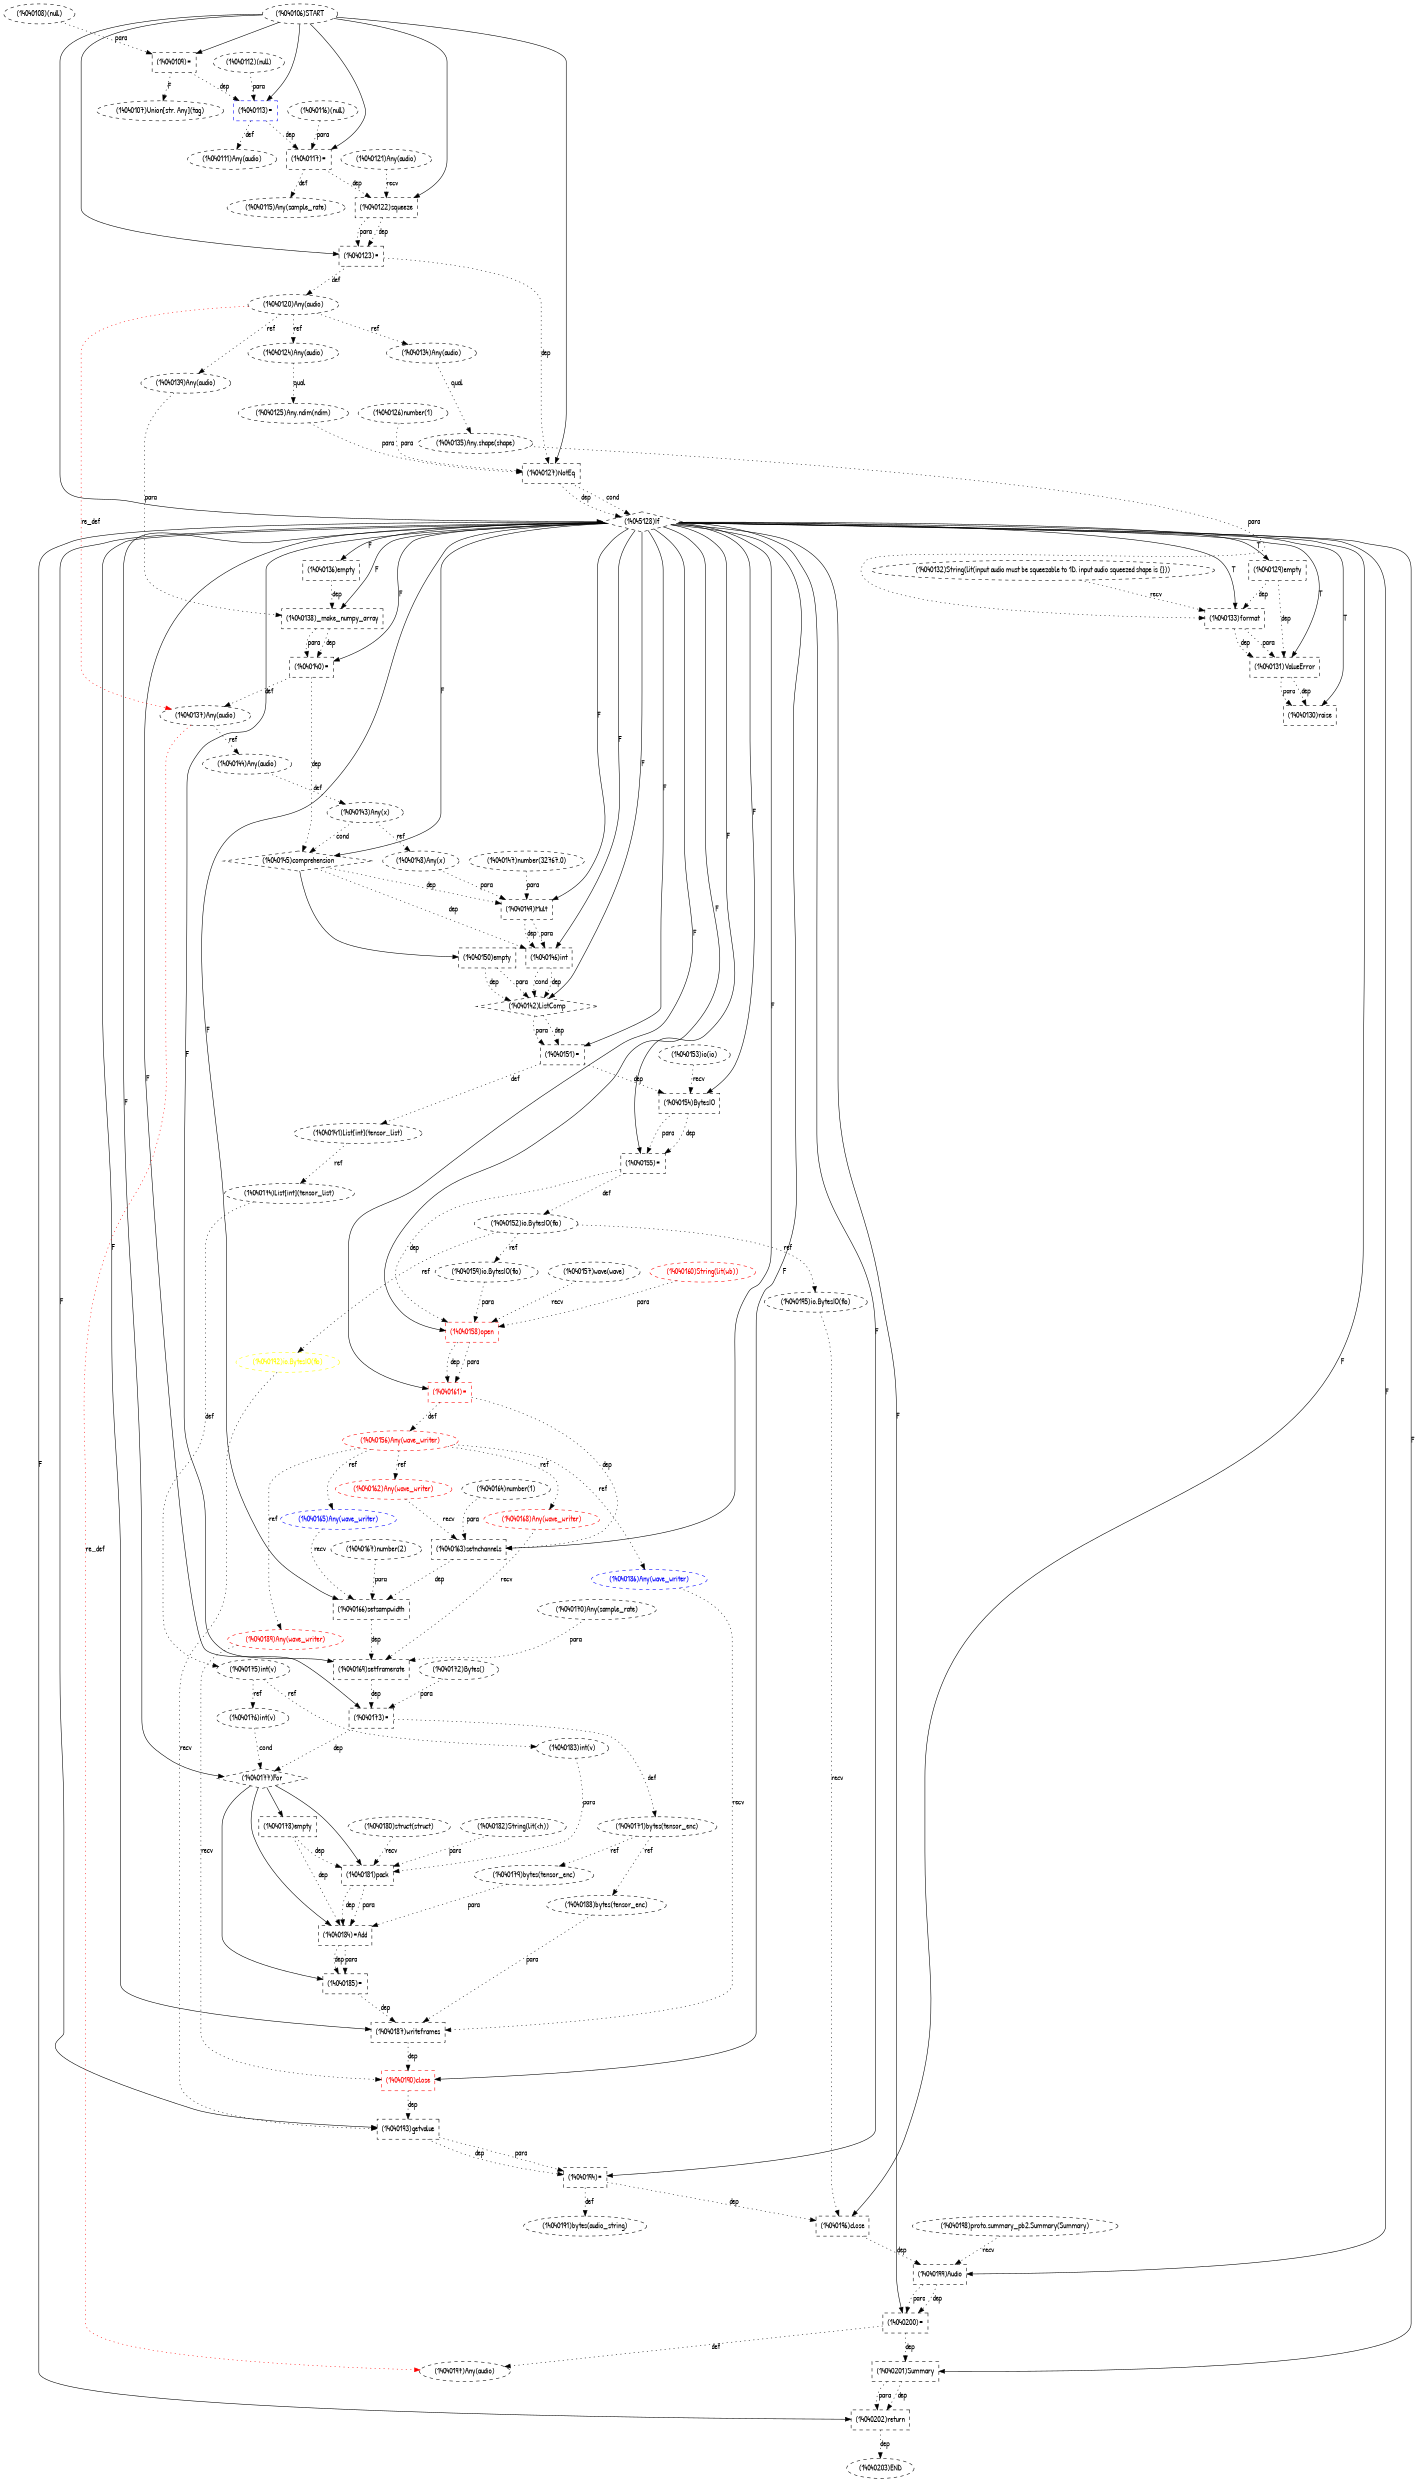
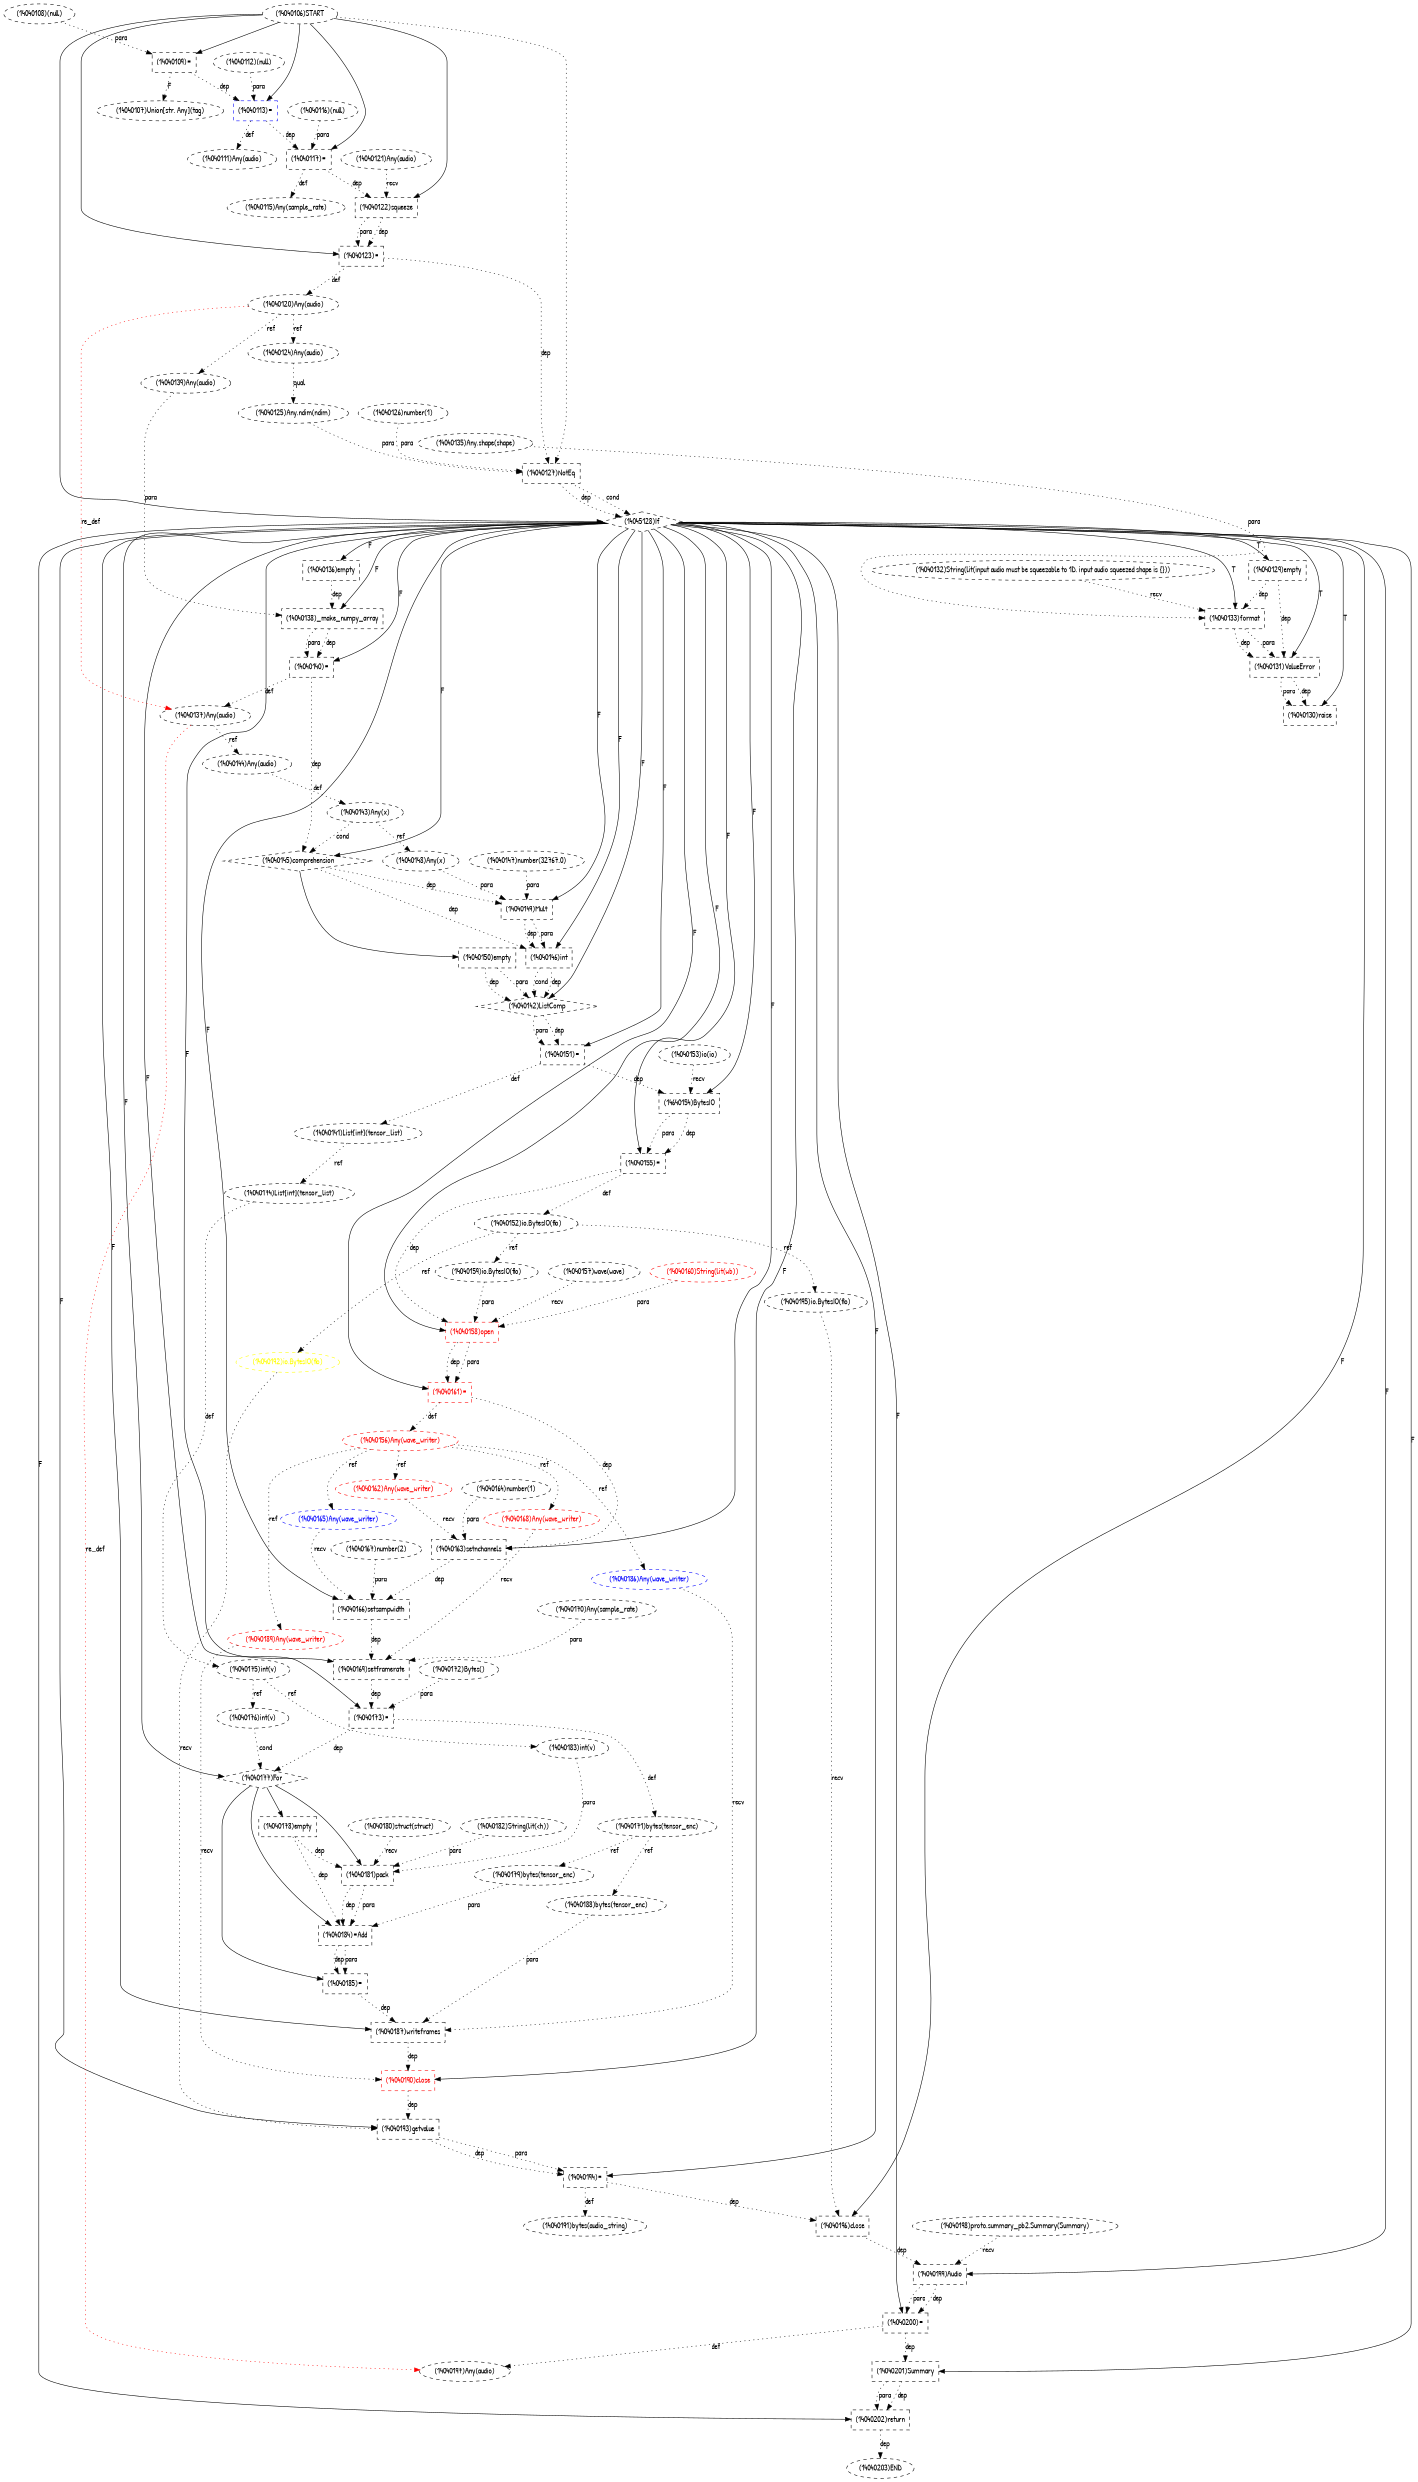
edge "(14040106)START" -> "(14040127)NotEq": style solid -> dotted
node "(14040134)Any(audio)": removed
node "(14040154)BytesIO": label "(14040154)BytesIO" -> "(14640154)BytesIO"
